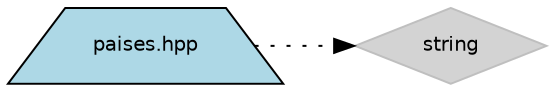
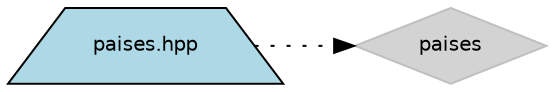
node "string": label "string" -> "paises"
